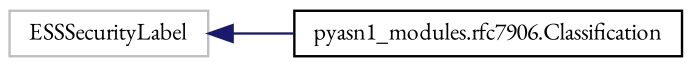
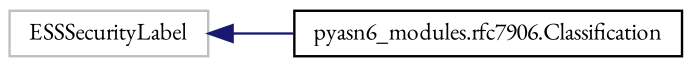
node "pyasn1_modules.rfc7906.Classification": label "pyasn1_modules.rfc7906.Classification" -> "pyasn6_modules.rfc7906.Classification"
